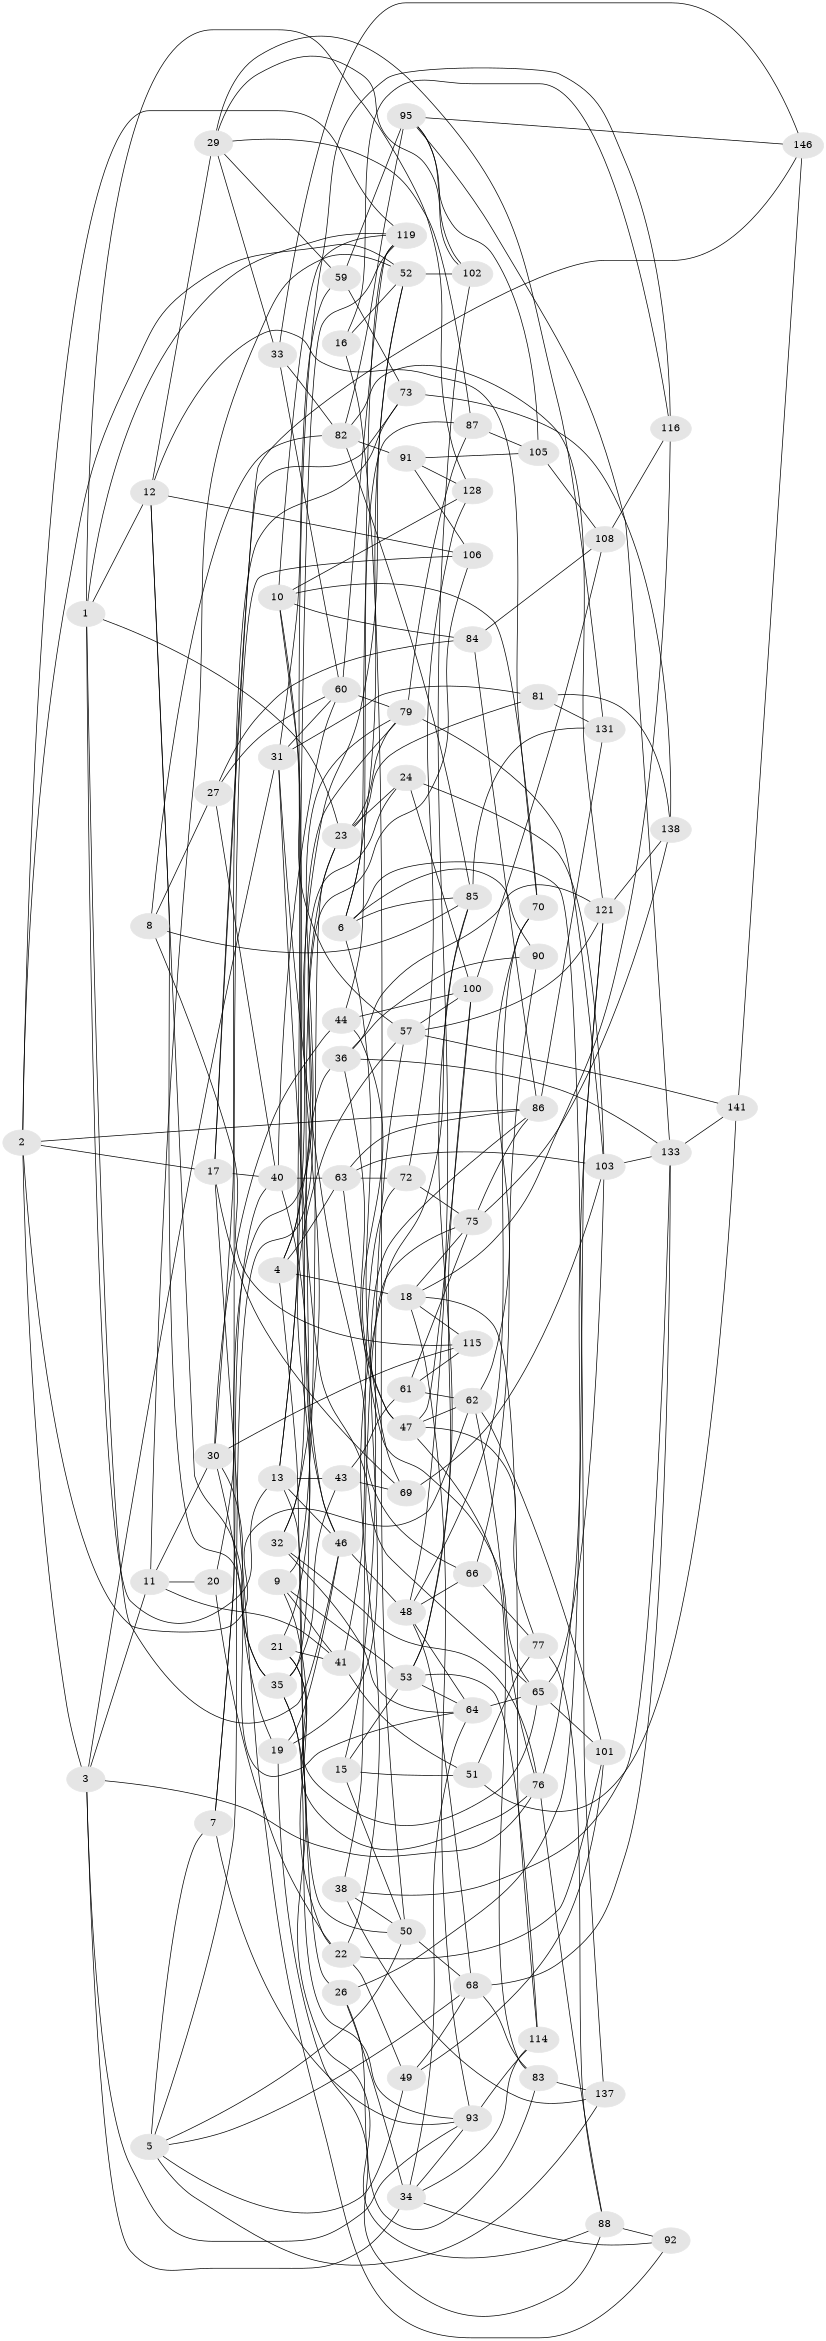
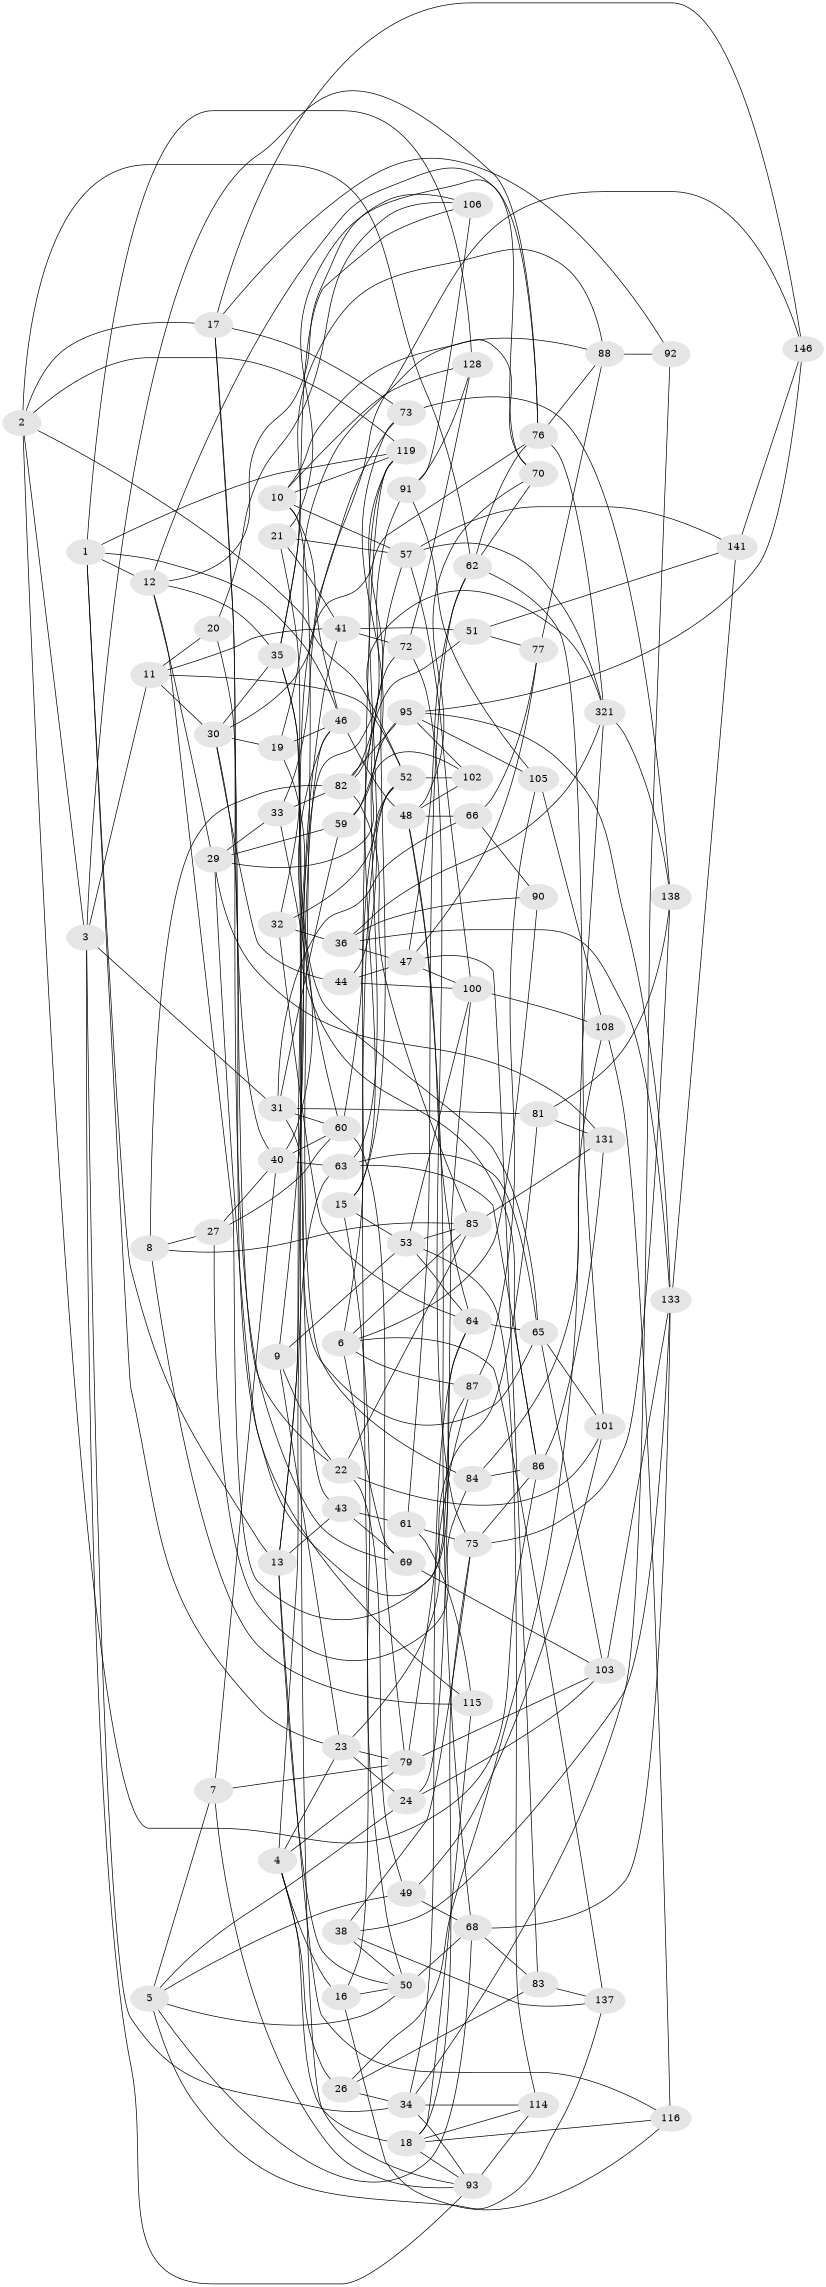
node "121": label "121" -> "321"
edge "103" -- "63": removed
edge "4" -- "16": added
